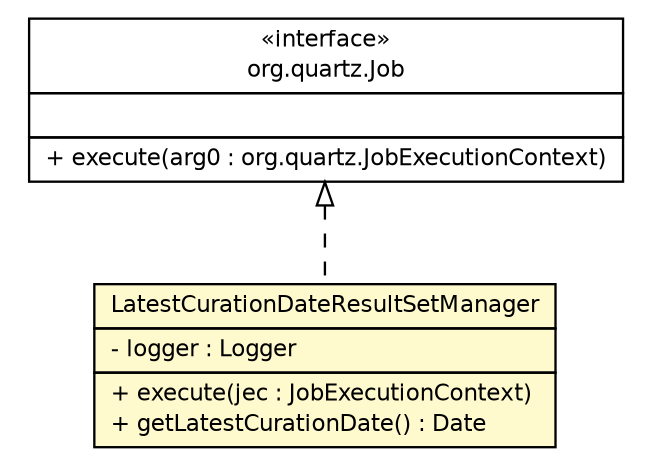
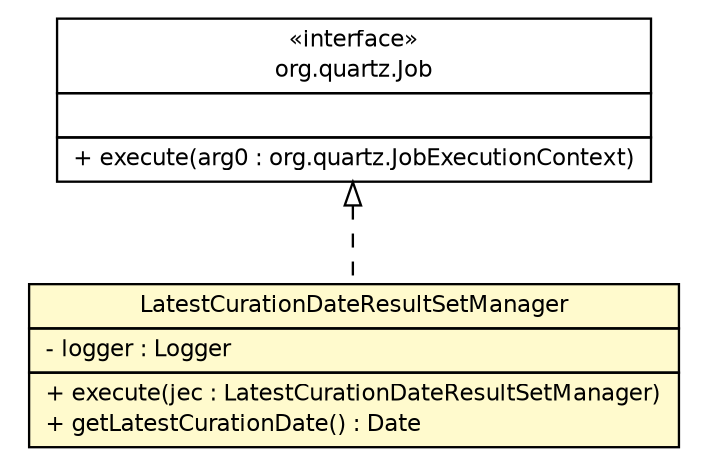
node "LatestCurationDateResultSetManager": text "+ execute(jec : JobExecutionContext)" -> "+ execute(jec : LatestCurationDateResultSetManager)"
